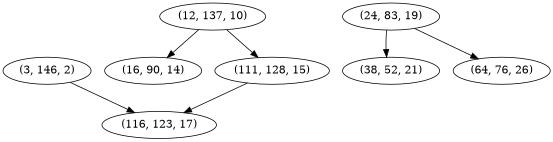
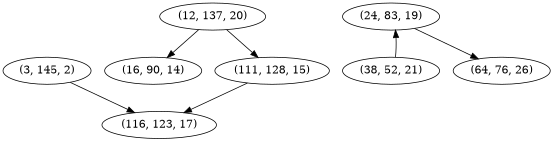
node "(12, 137, 10)": label "(12, 137, 10)" -> "(12, 137, 20)"
edge "(24, 83, 19)" -> "(38, 52, 21)": reversed
node "(3, 146, 2)": label "(3, 146, 2)" -> "(3, 145, 2)"
